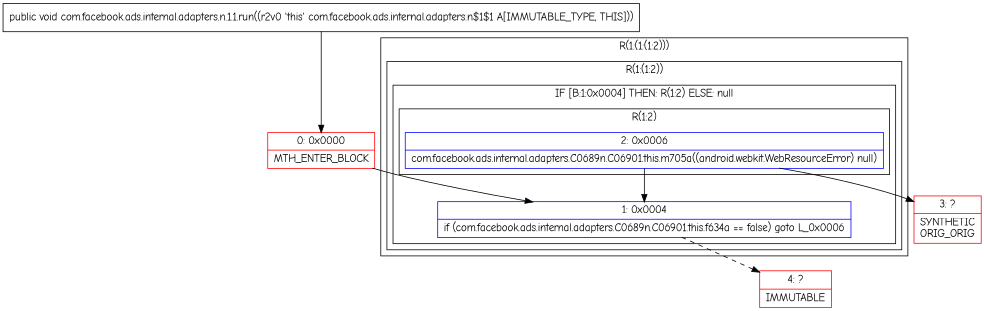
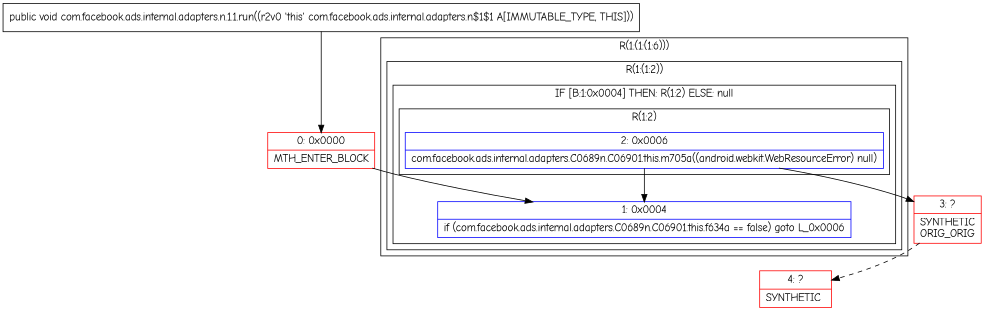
cluster "R(1:(1:(1:2)))": label "R(1:(1:(1:2)))" -> "R(1:(1:(1:6)))"
edge "1: 0x0004" -> "4: ?": now "3: ?" -> "4: ?"
node "4: ?": text "IMMUTABLE" -> "SYNTHETIC"
